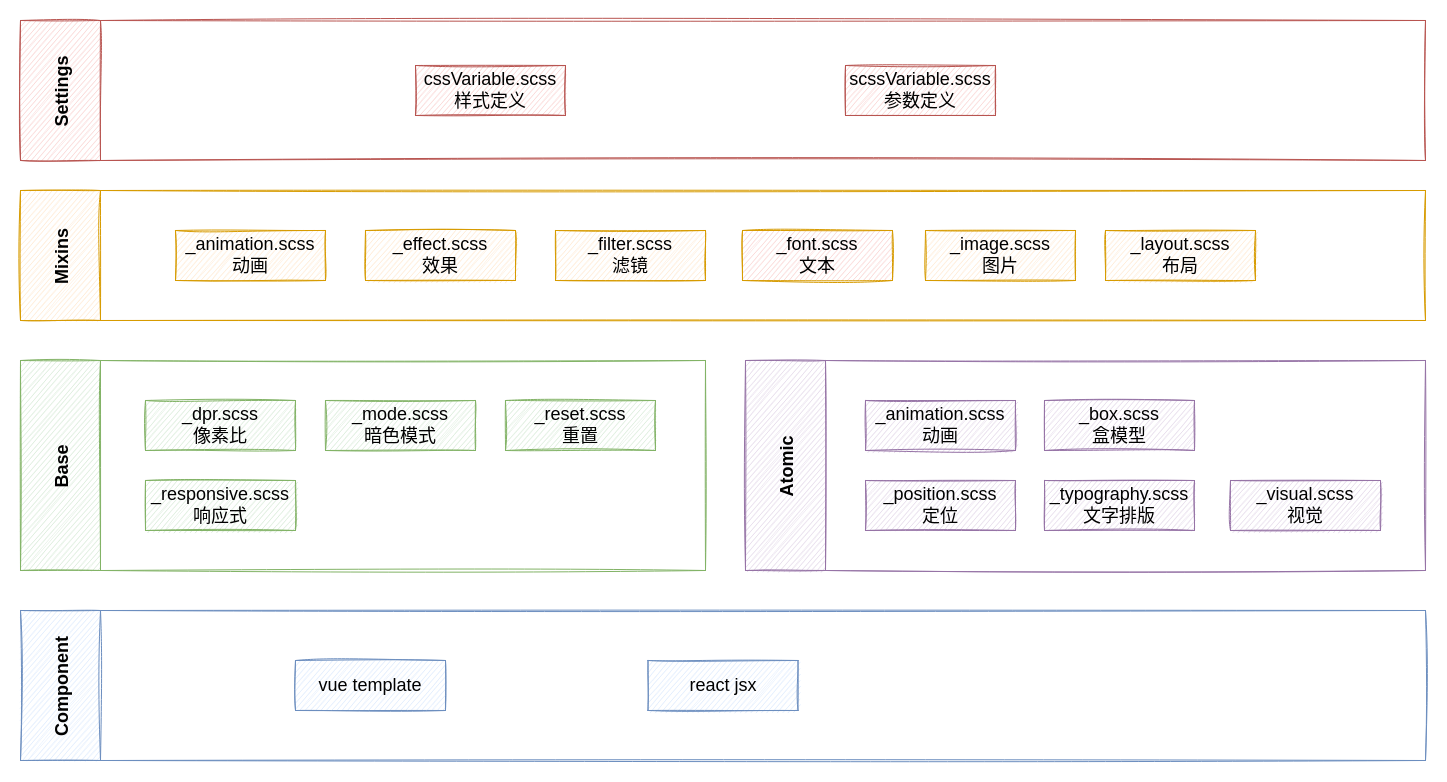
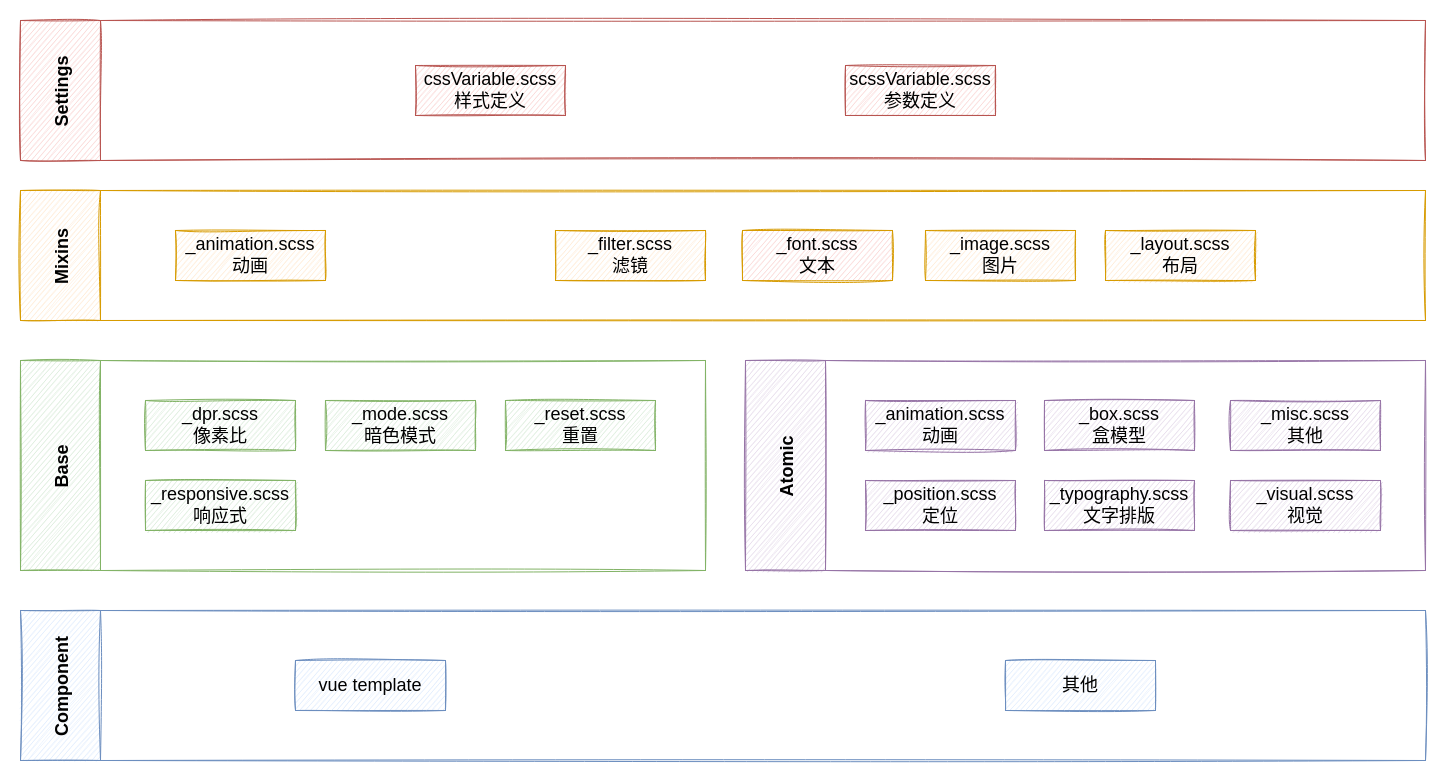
node "_effect.scss 效果": removed
node "_misc.scss 其他": added
node "react jsx": removed
node "其他": added
